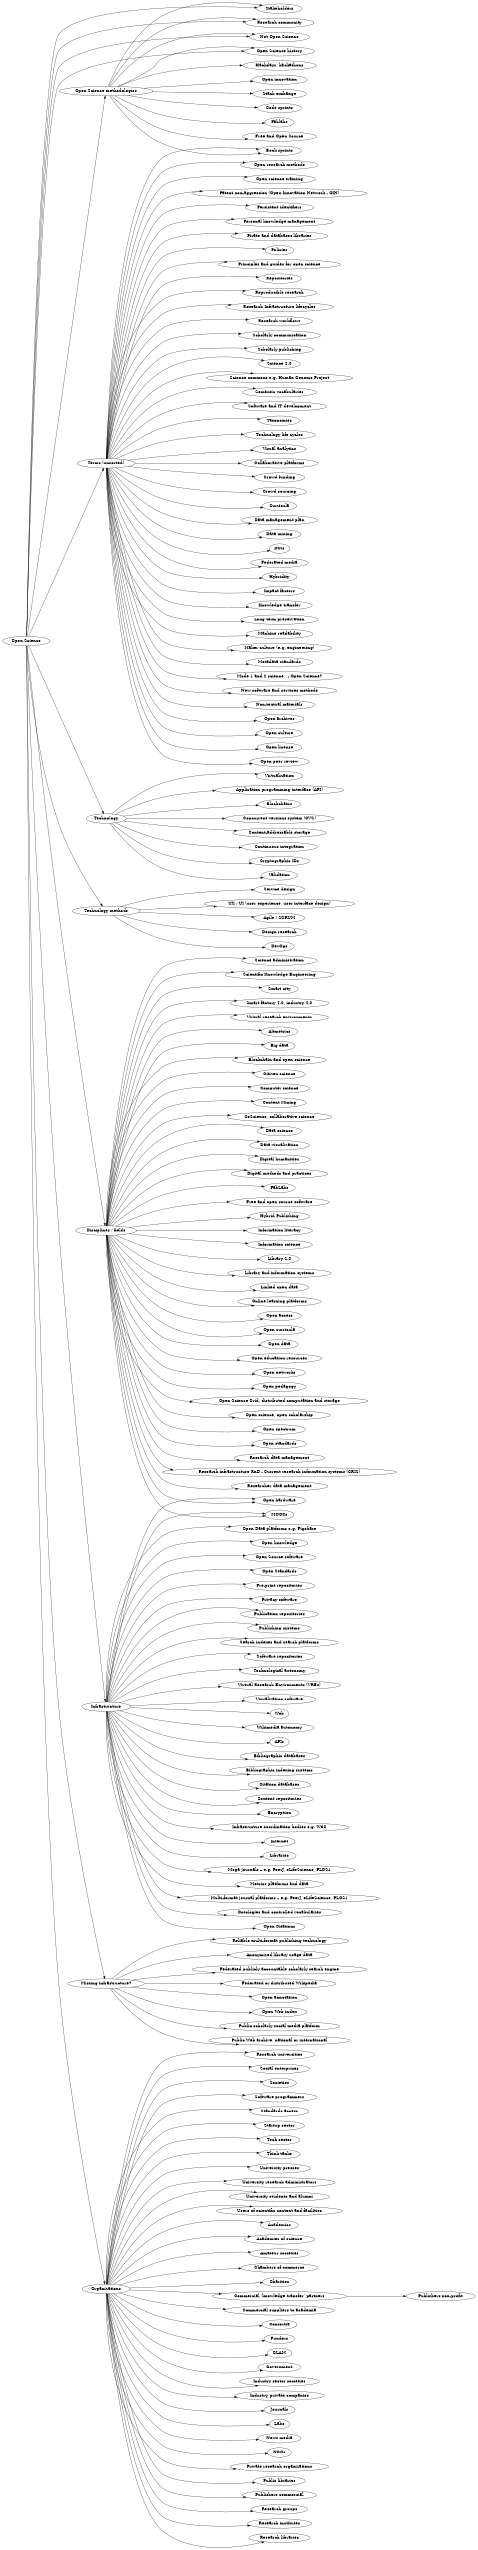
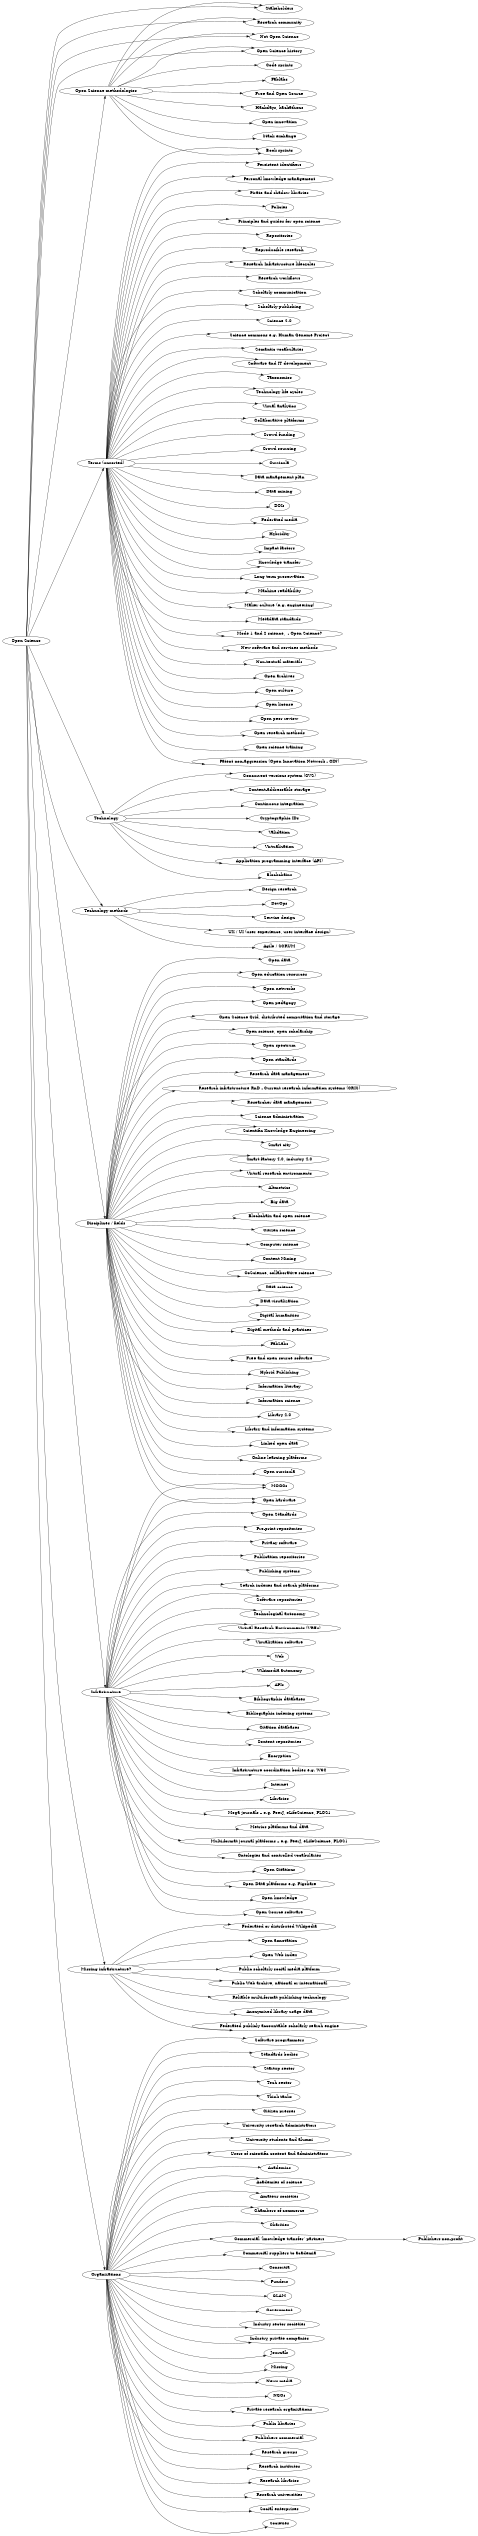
node "Pirate and databases libraries": label "Pirate and databases libraries" -> "Pirate and shadow libraries"
node "Open access": removed
node "Standards access": label "Standards access" -> "Standards bodies"
node "University presses": label "University presses" -> "Citizen presses"
node "Users of scientific content and facilities": label "Users of scientific content and facilities" -> "Users of scientific content and administrators"
node "Labs": label "Labs" -> "Missing"
